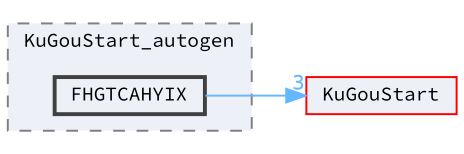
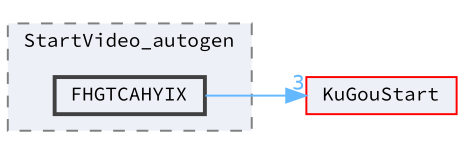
cluster "KuGouStart_autogen": label "KuGouStart_autogen" -> "StartVideo_autogen"
